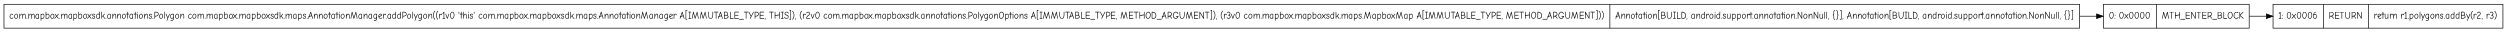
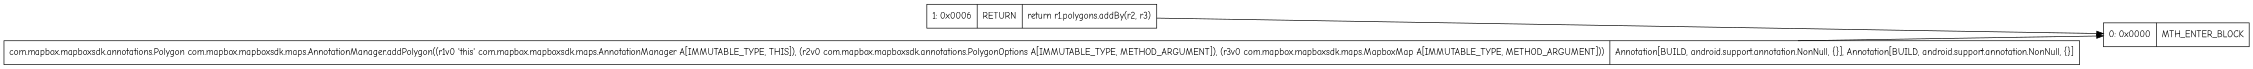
edge "0: 0x0000" -> "1: 0x0006": reversed
